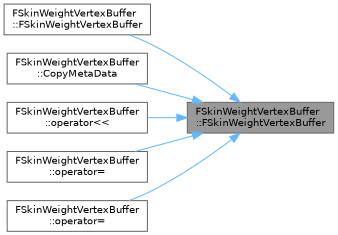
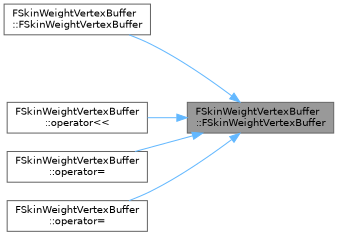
node "FSkinWeightVertexBuffer ::CopyMetaData": removed
